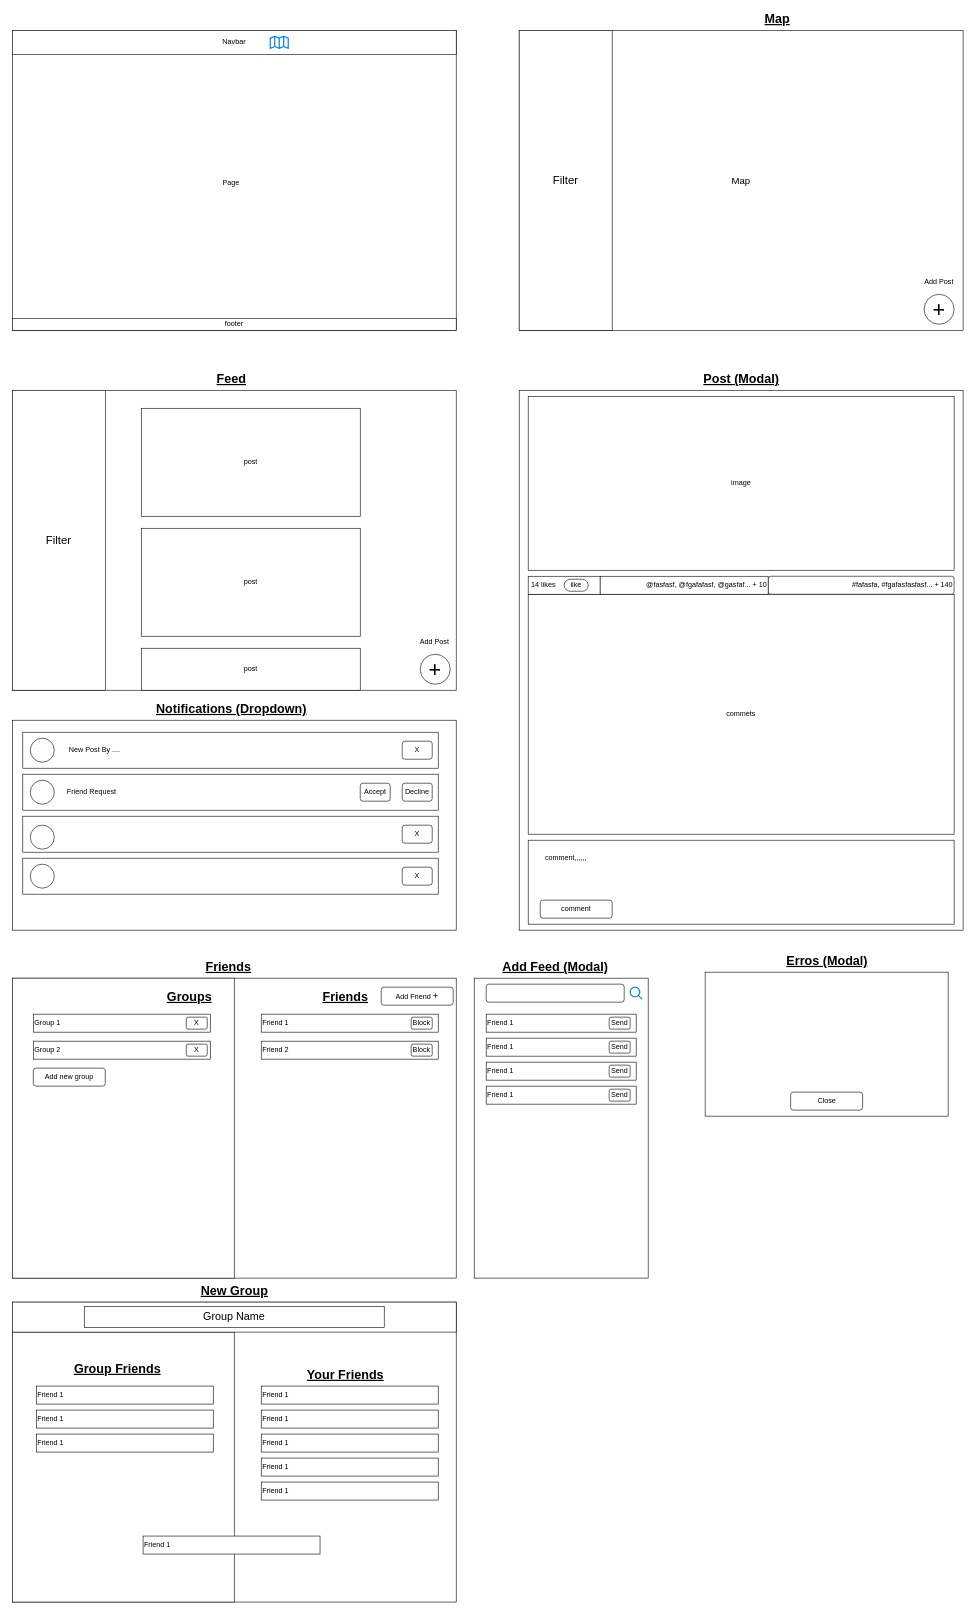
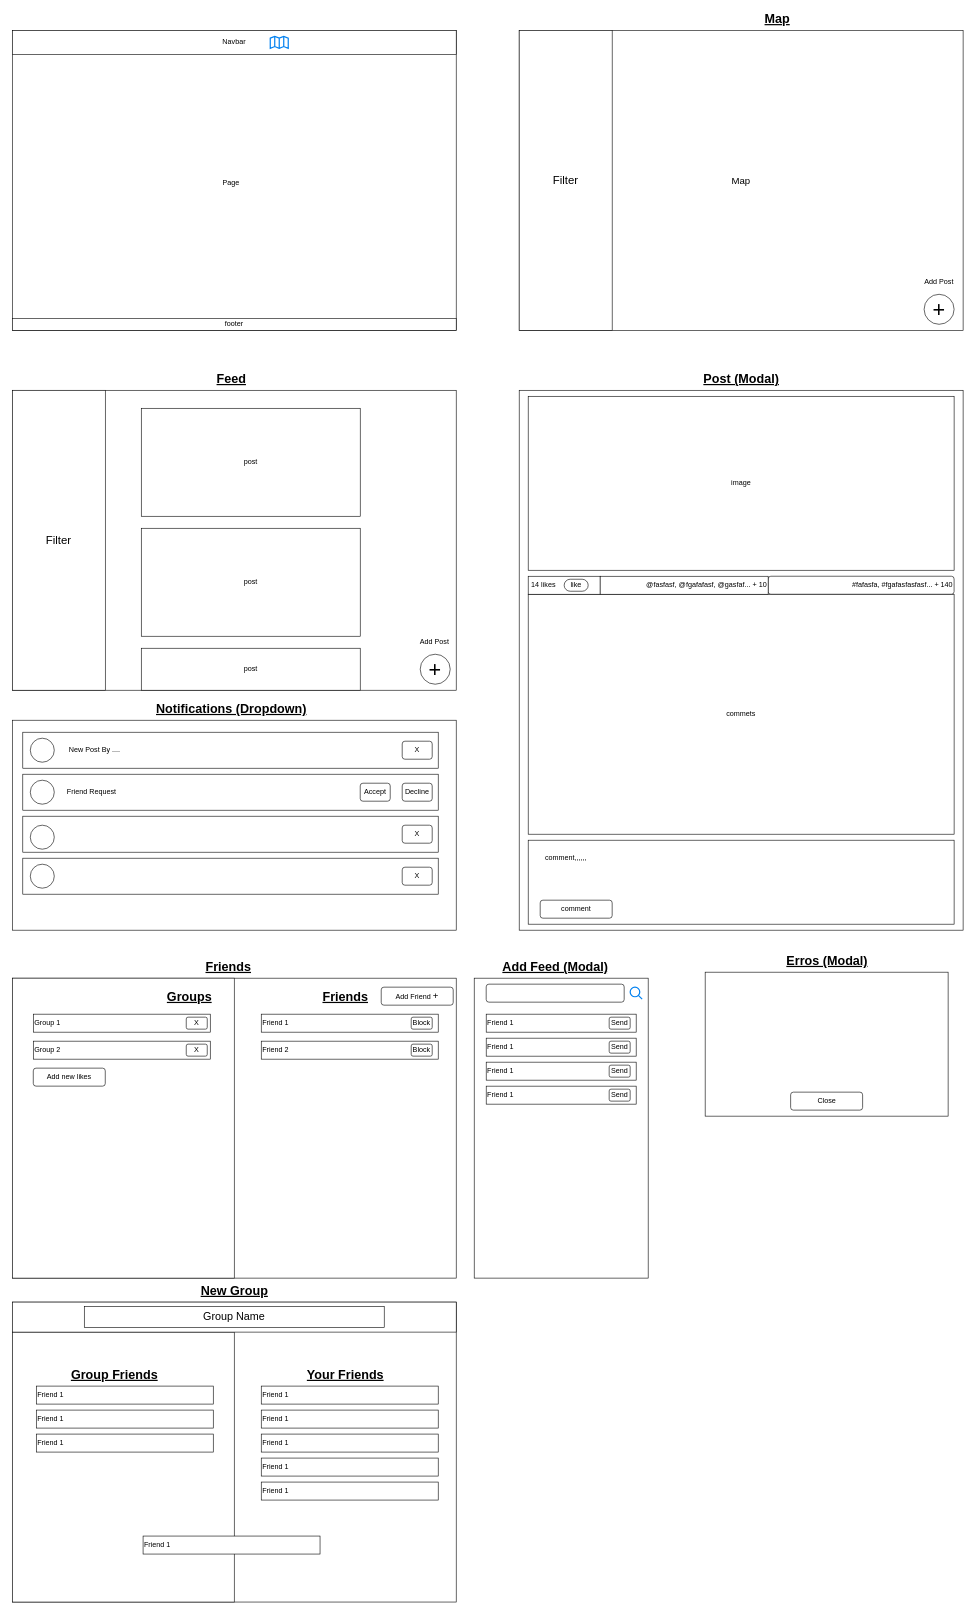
node "Add new group": label "Add new group" -> "Add new likes"
node "Group Friends": moved (117, 1368) -> (114, 1374)
